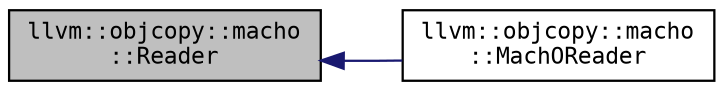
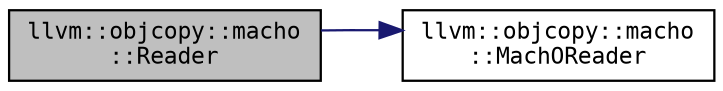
edge "llvm::objcopy::macho ::MachOReader" -> "llvm::objcopy::macho ::Reader": reversed
